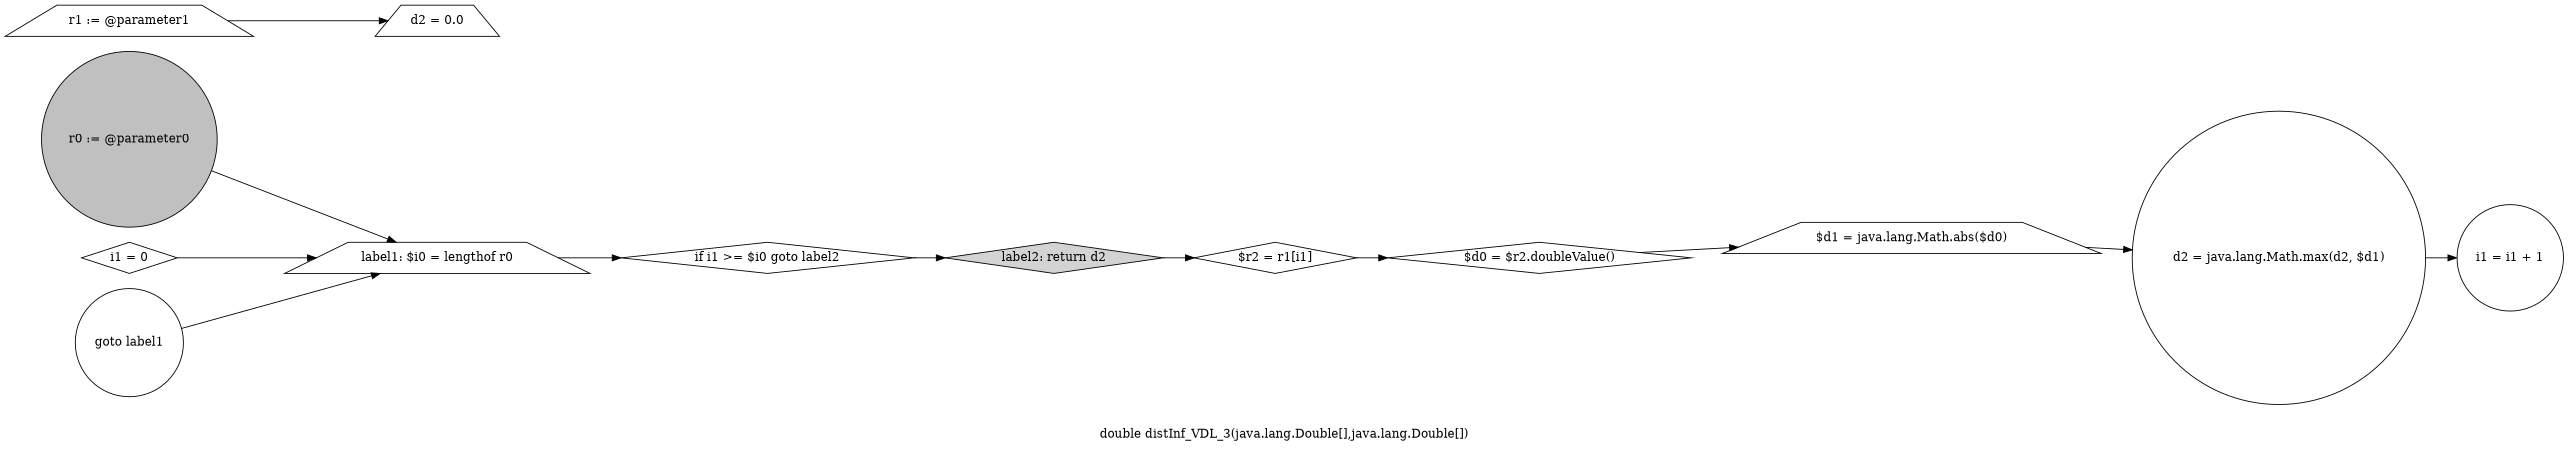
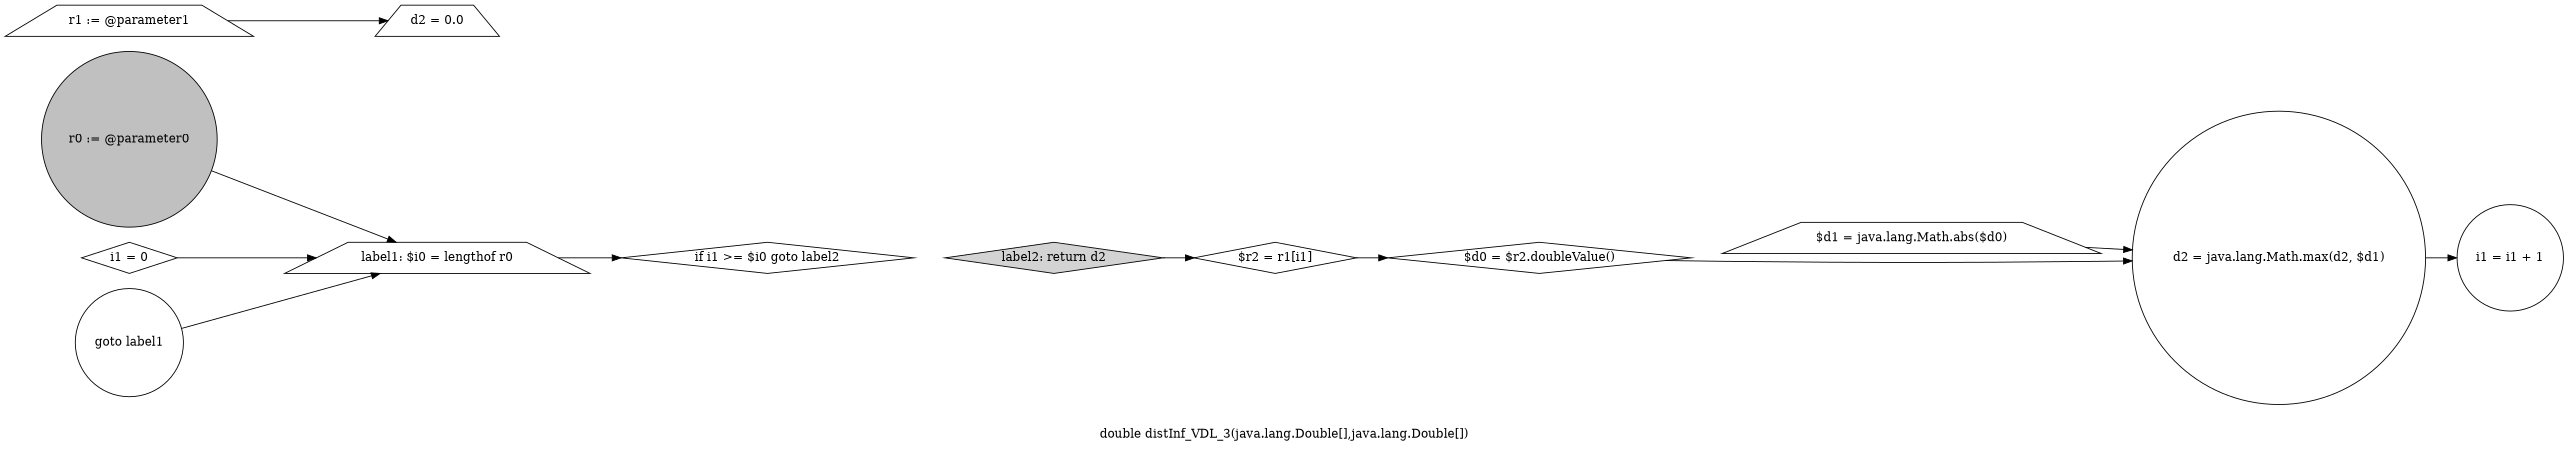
edge "$d0 = $r2.doubleValue()" -> "$d1 = java.lang.Math.abs($d0)": now "$d0 = $r2.doubleValue()" -> "d2 = java.lang.Math.max(d2, $d1)"
edge "if i1 >= $i0 goto label2" -> "label2: return d2": removed
